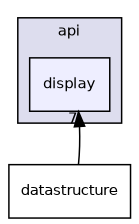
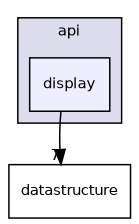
edge "datastructure" -> "display": reversed
